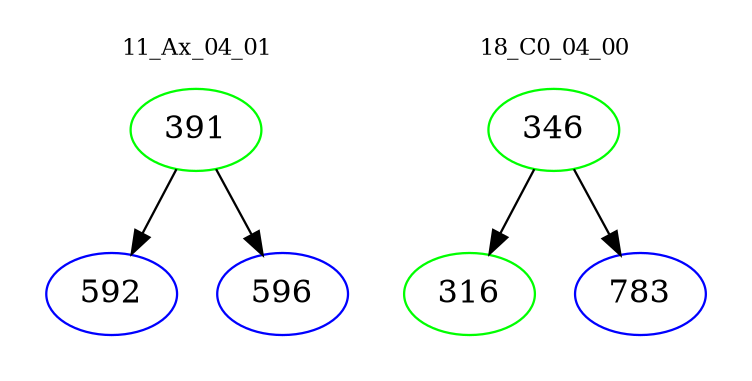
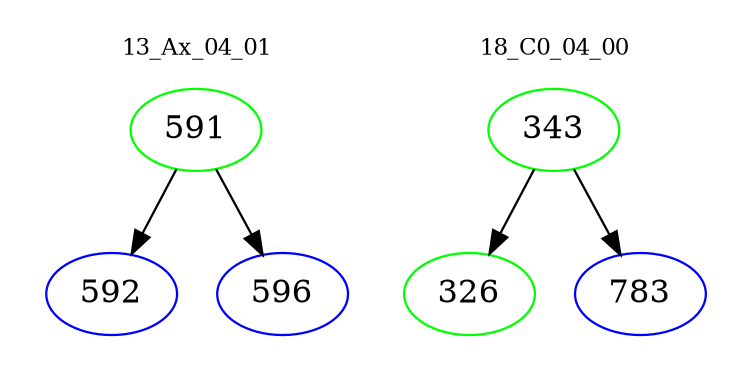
cluster "11_Ax_04_01": label "11_Ax_04_01" -> "13_Ax_04_01"
node "391": label "391" -> "591"
node "346": label "346" -> "343"
node "316": label "316" -> "326"
